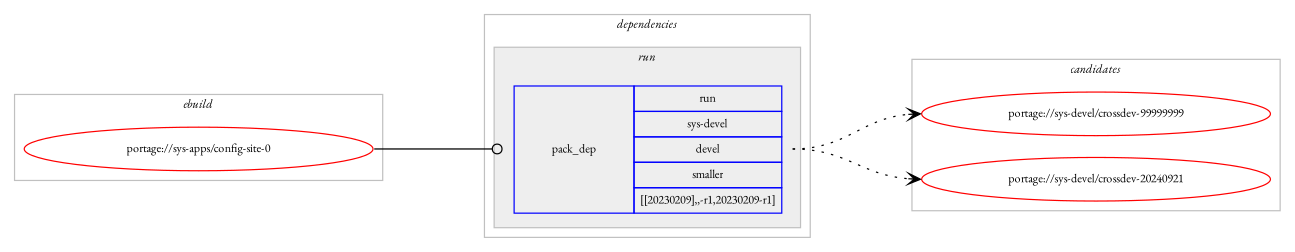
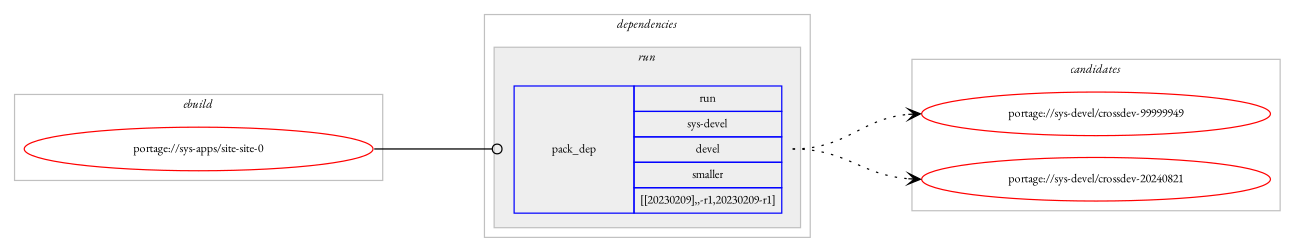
node "portage://sys-devel/crossdev-99999999": label "portage://sys-devel/crossdev-99999999" -> "portage://sys-devel/crossdev-99999949"
node "portage://sys-apps/config-site-0": label "portage://sys-apps/config-site-0" -> "portage://sys-apps/site-site-0"
node "portage://sys-devel/crossdev-20240921": label "portage://sys-devel/crossdev-20240921" -> "portage://sys-devel/crossdev-20240821"
